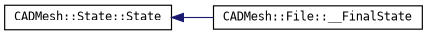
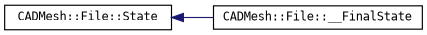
node "CADMesh::State::State": label "CADMesh::State::State" -> "CADMesh::File::State"
